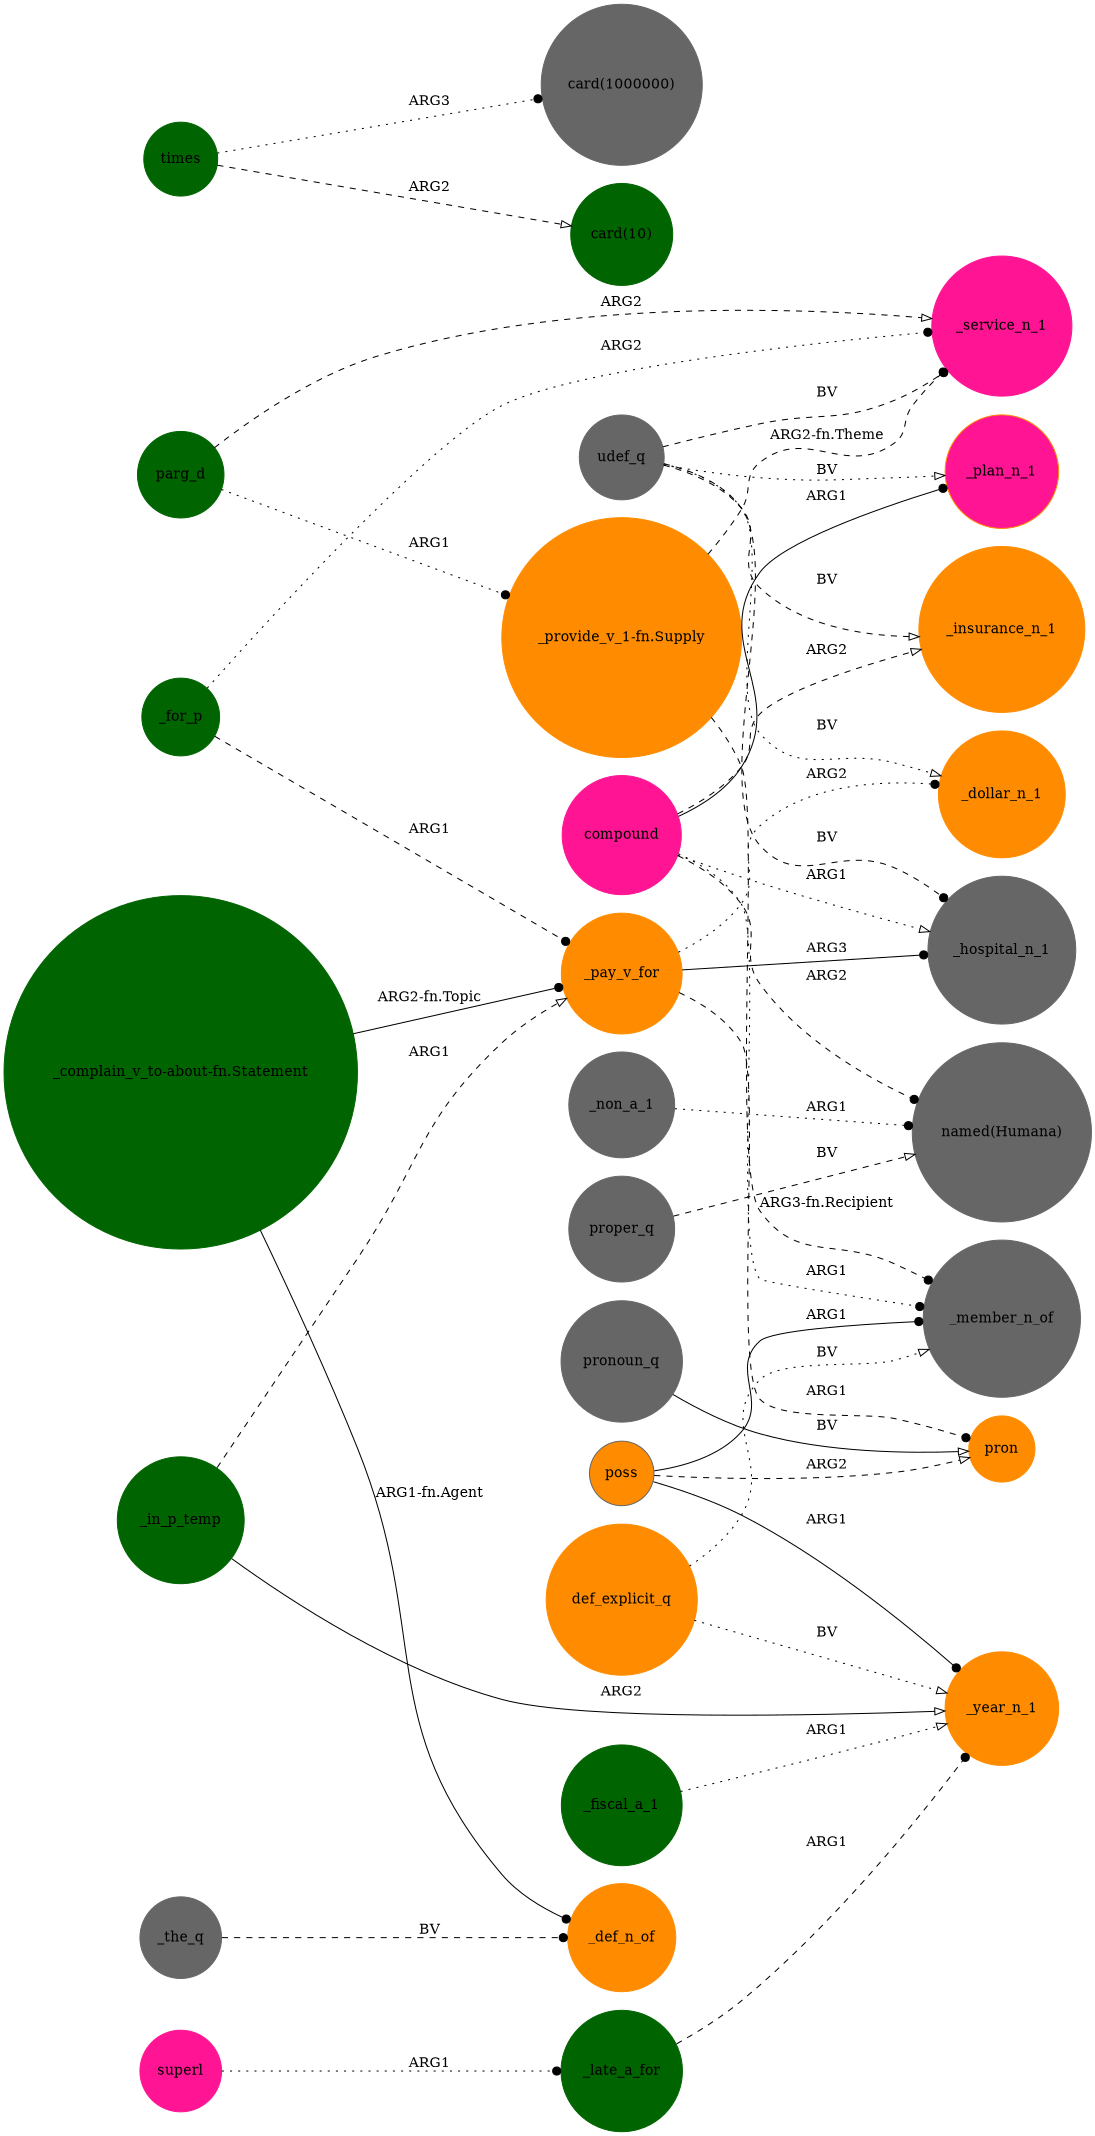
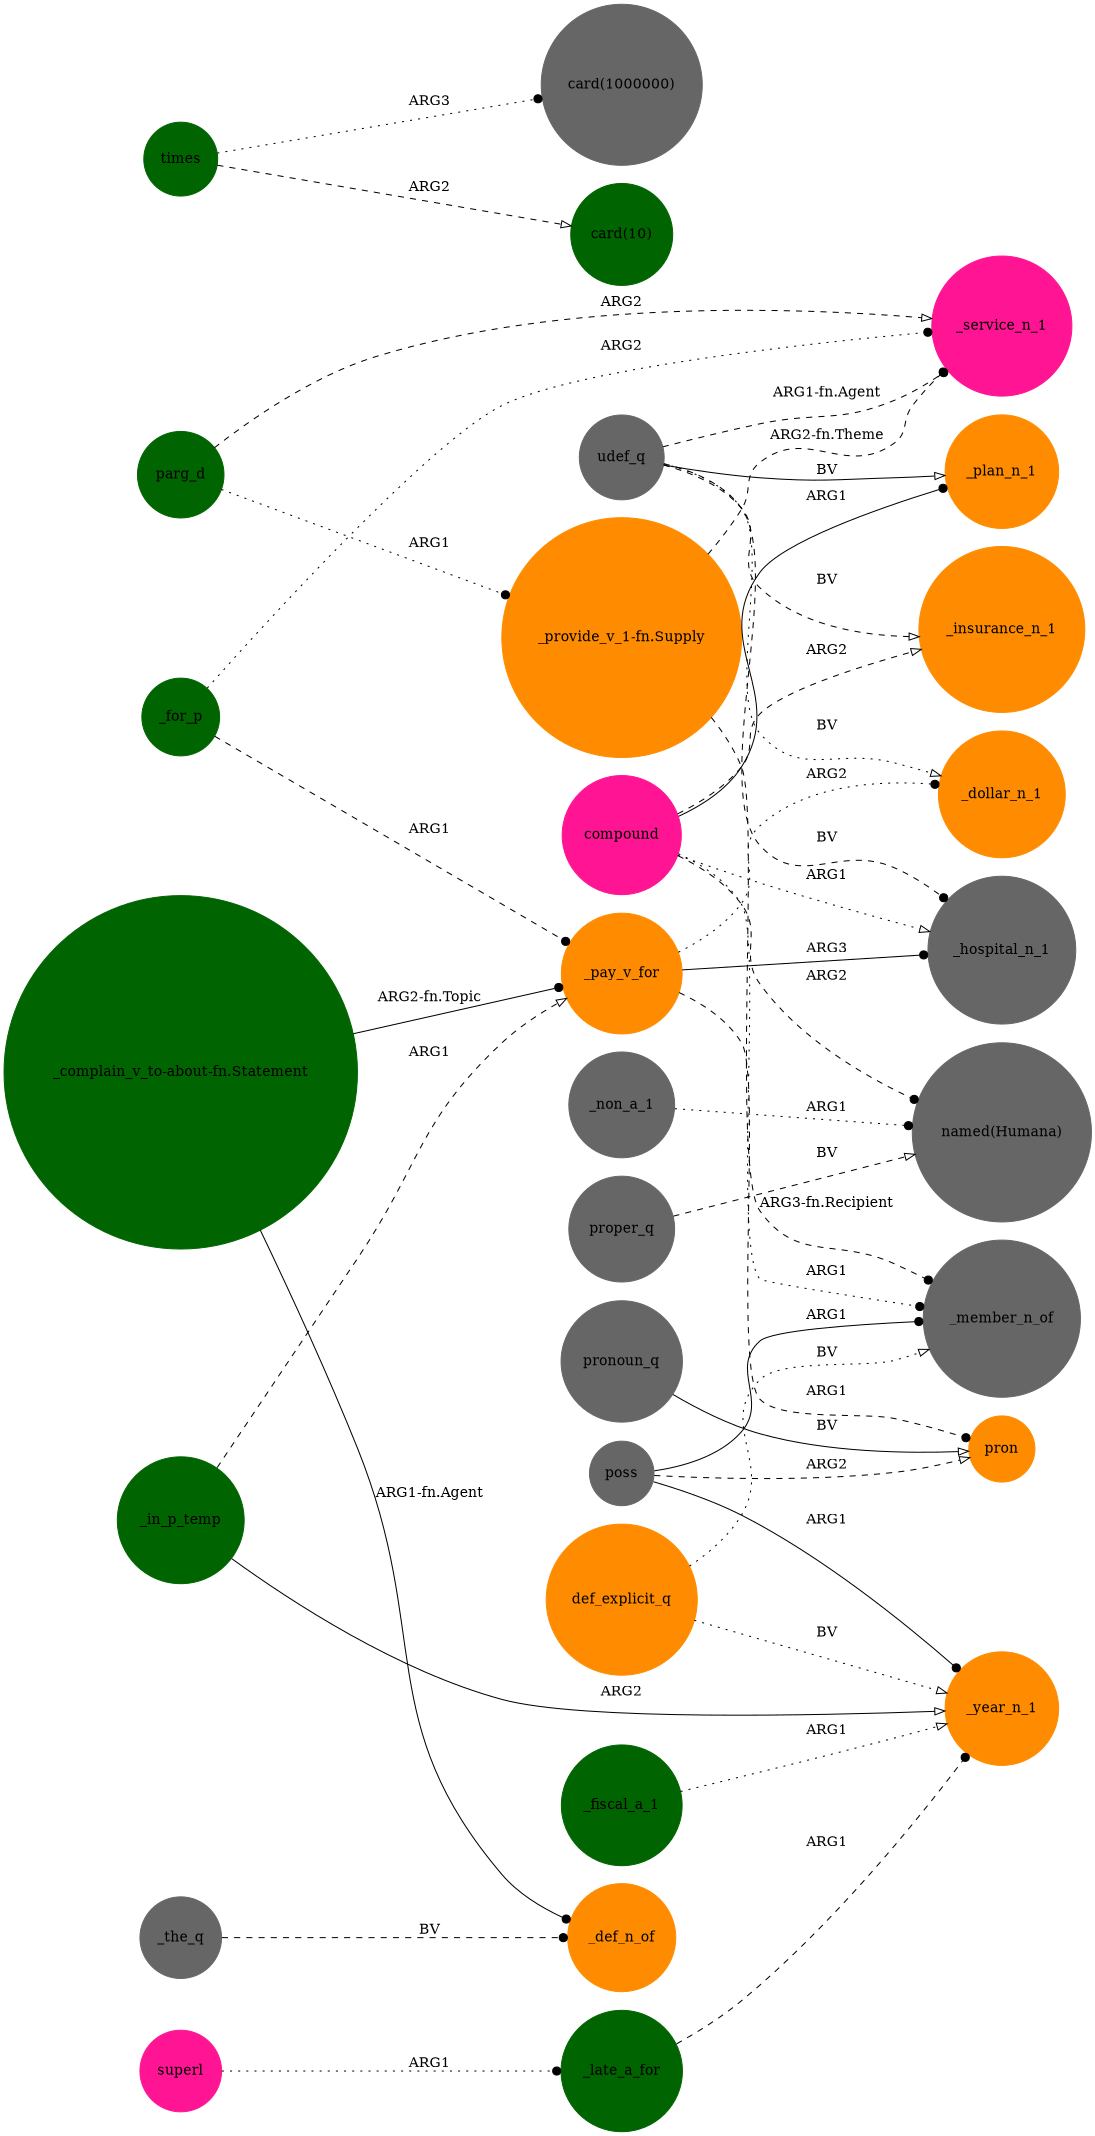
edge "udef_q" -> "_service_n_1": label "BV" -> "ARG1-fn.Agent"
node "_plan_n_1": fillcolor deeppink -> darkorange
edge "udef_q" -> "_plan_n_1": style dotted -> solid
node "poss": fillcolor darkorange -> gray40
